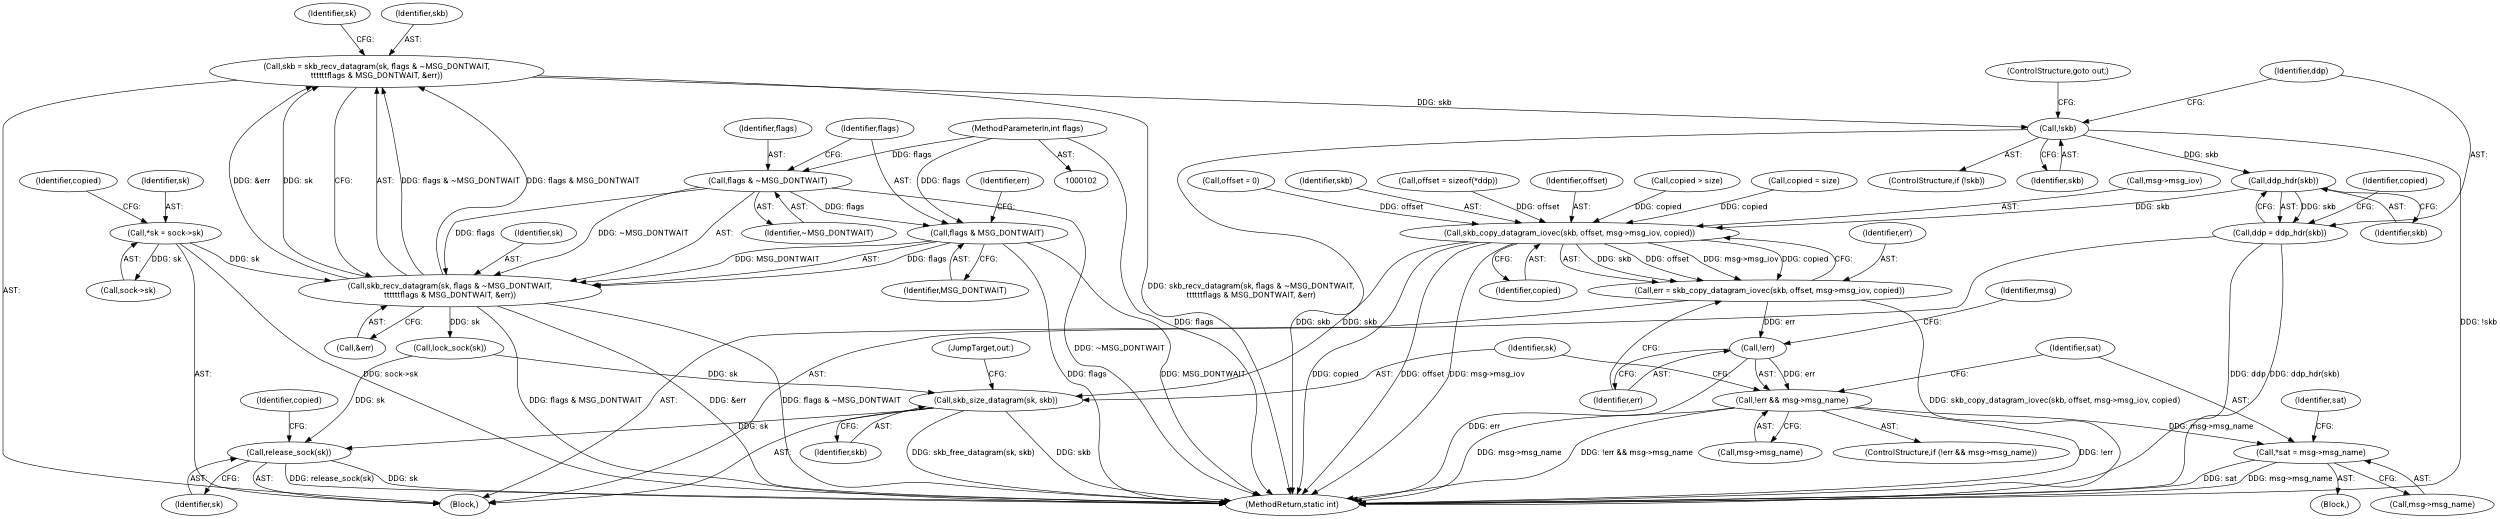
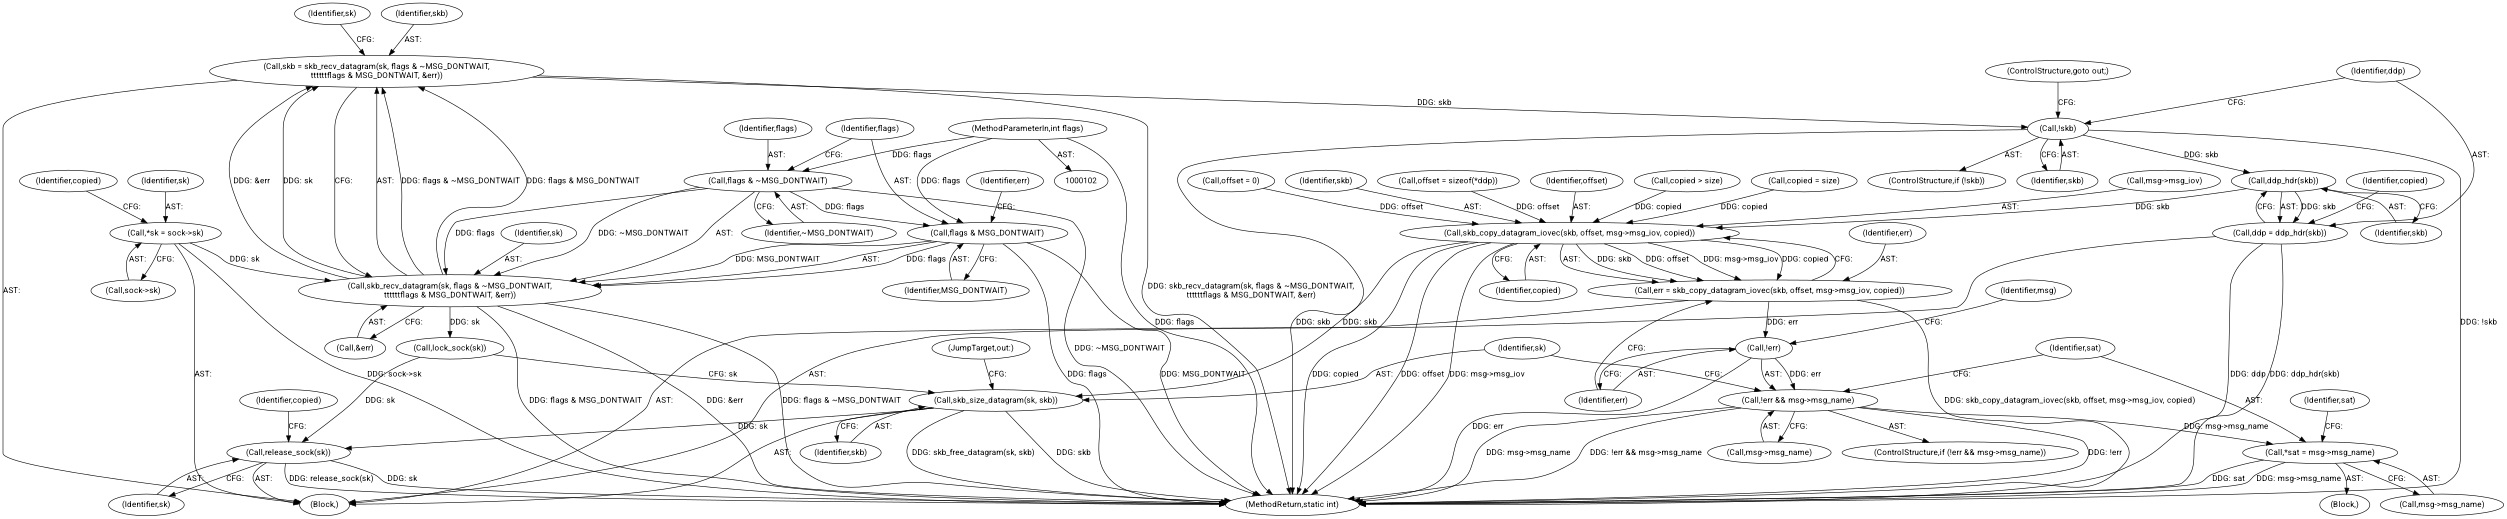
edge "(Call,flags & ~MSG_DONTWAIT)" -> "(Identifier,~MSG_DONTWAIT)": label "AST: " -> "CFG: "
edge "(Call,*sk = sock->sk)" -> "(Call,sock->sk)": label "DDG: sk" -> "CFG: "
edge "(Call,lock_sock(sk))" -> "(Call,skb_size_datagram(sk, skb))": label "DDG: sk" -> "CFG: sk"
